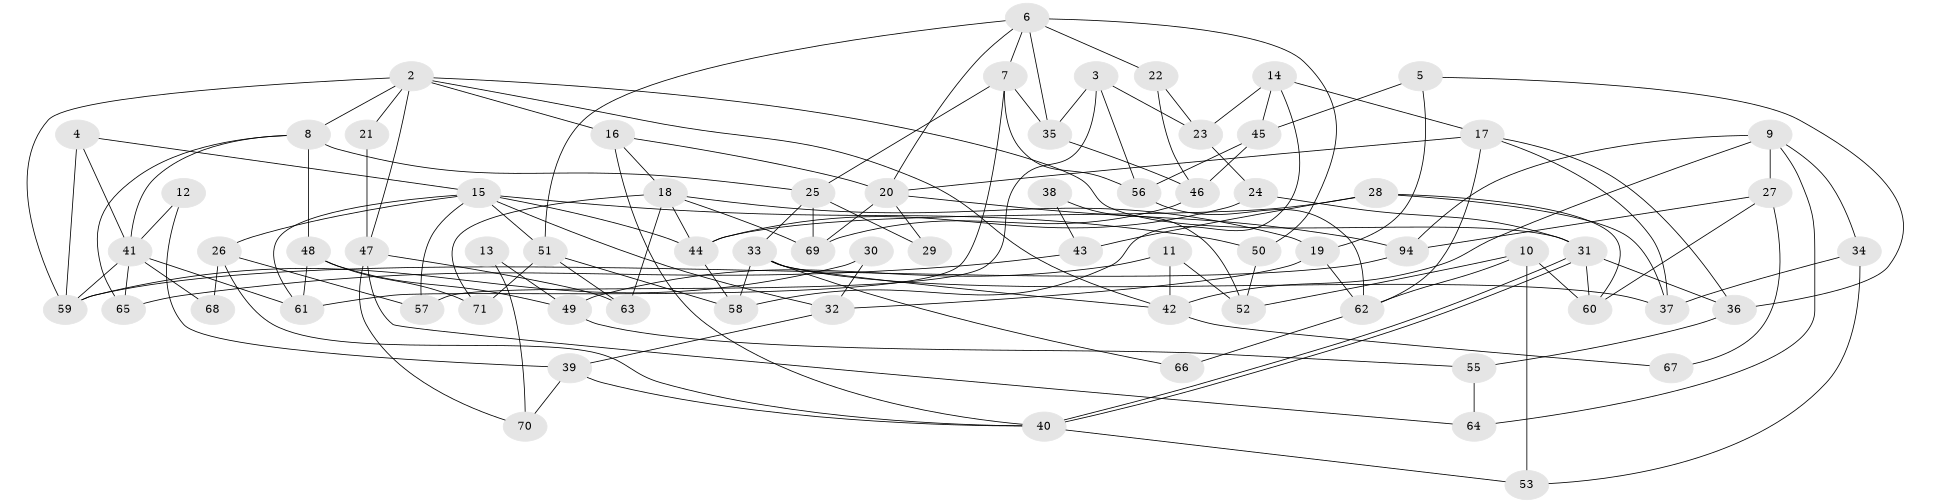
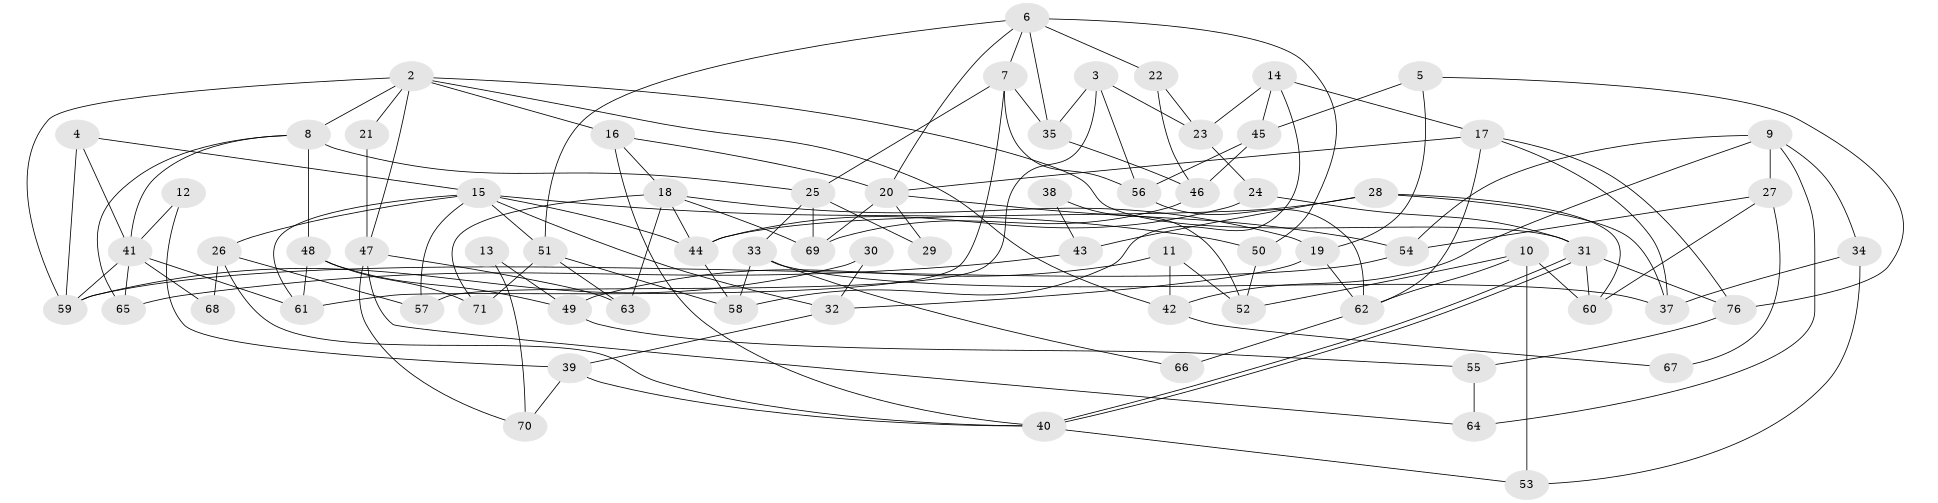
node "94": label "94" -> "54"
edge "33" -- "42": removed
node "36": label "36" -> "76"
